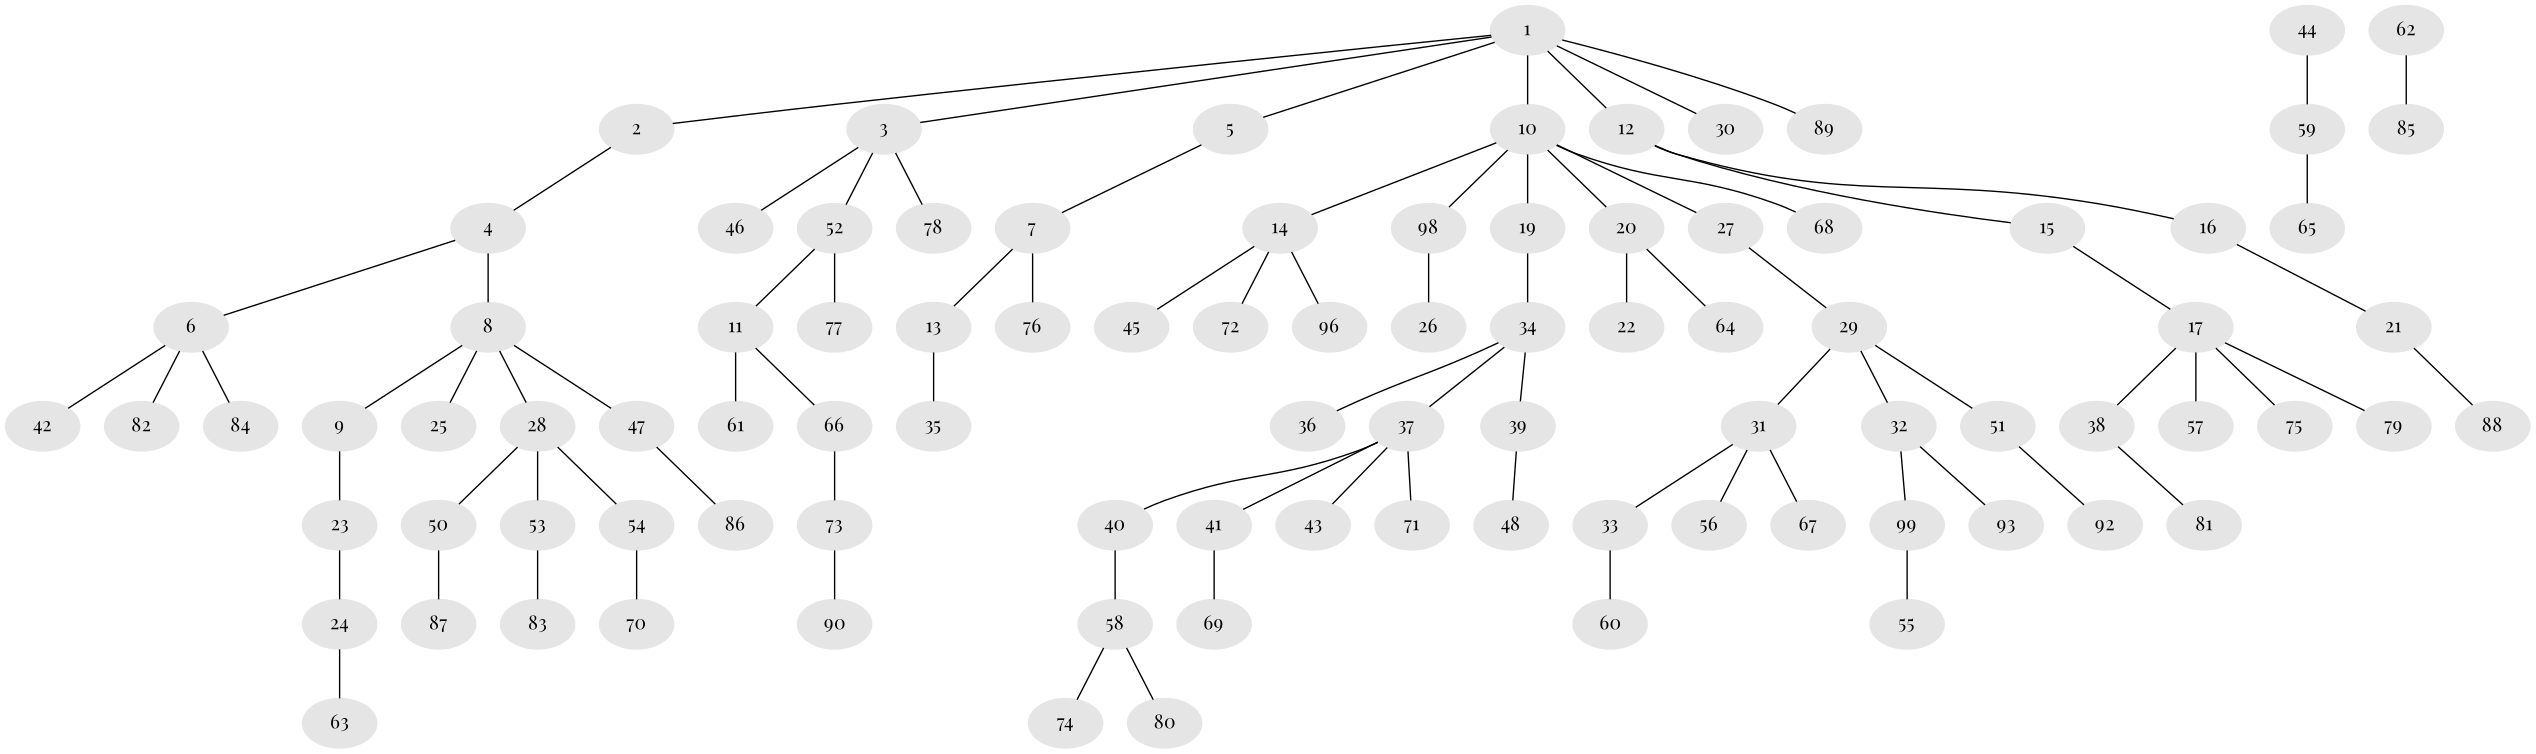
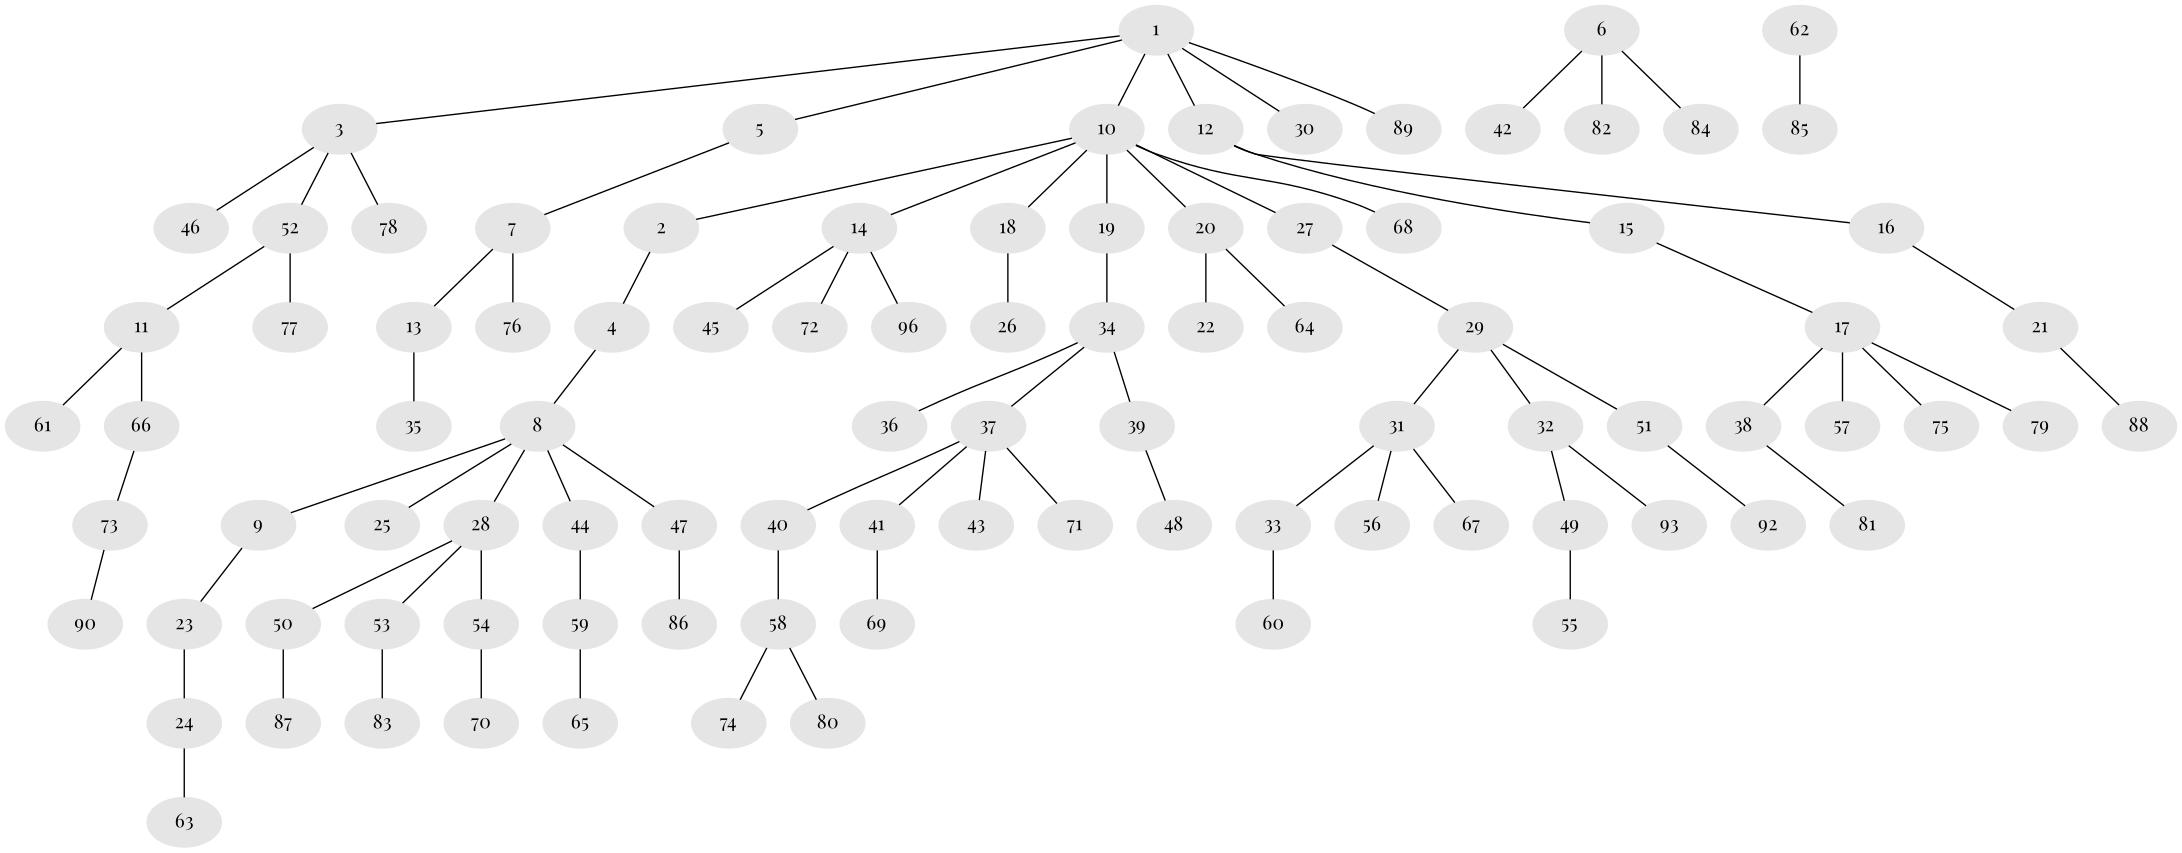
edge "1" -- "2": now "10" -- "2"
node "98": label "98" -> "18"
edge "4" -- "6": removed
edge "8" -- "44": added
node "99": label "99" -> "49"
